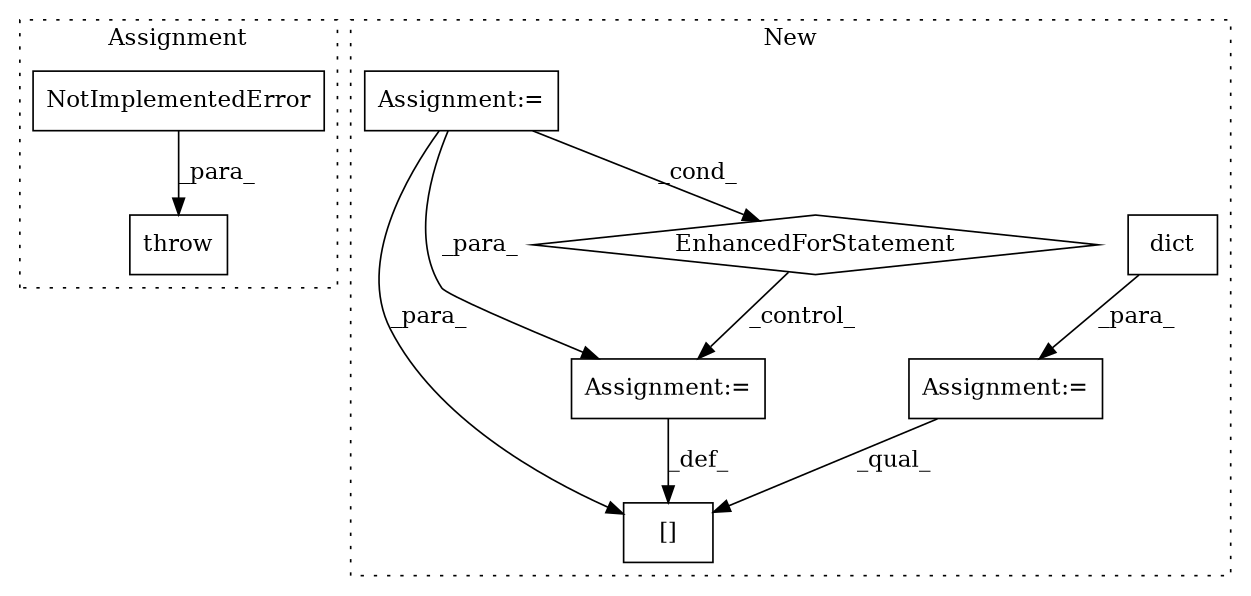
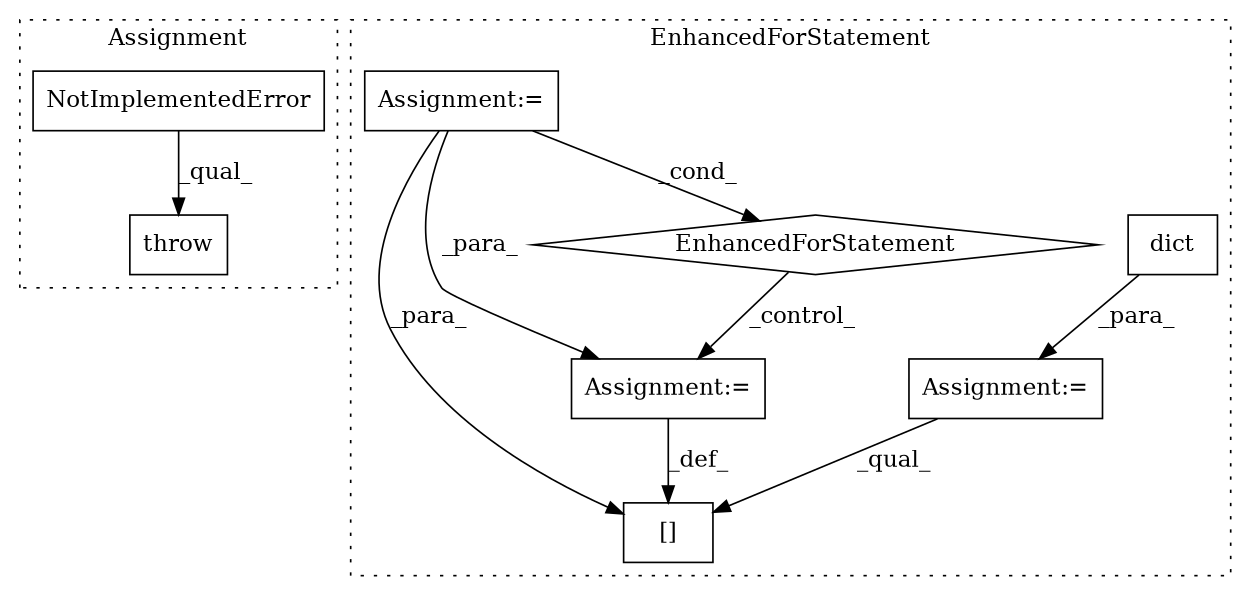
cluster "New": label "New" -> "EnhancedForStatement"
edge "NotImplementedError" -> "throw": label "_para_" -> "_qual_"
